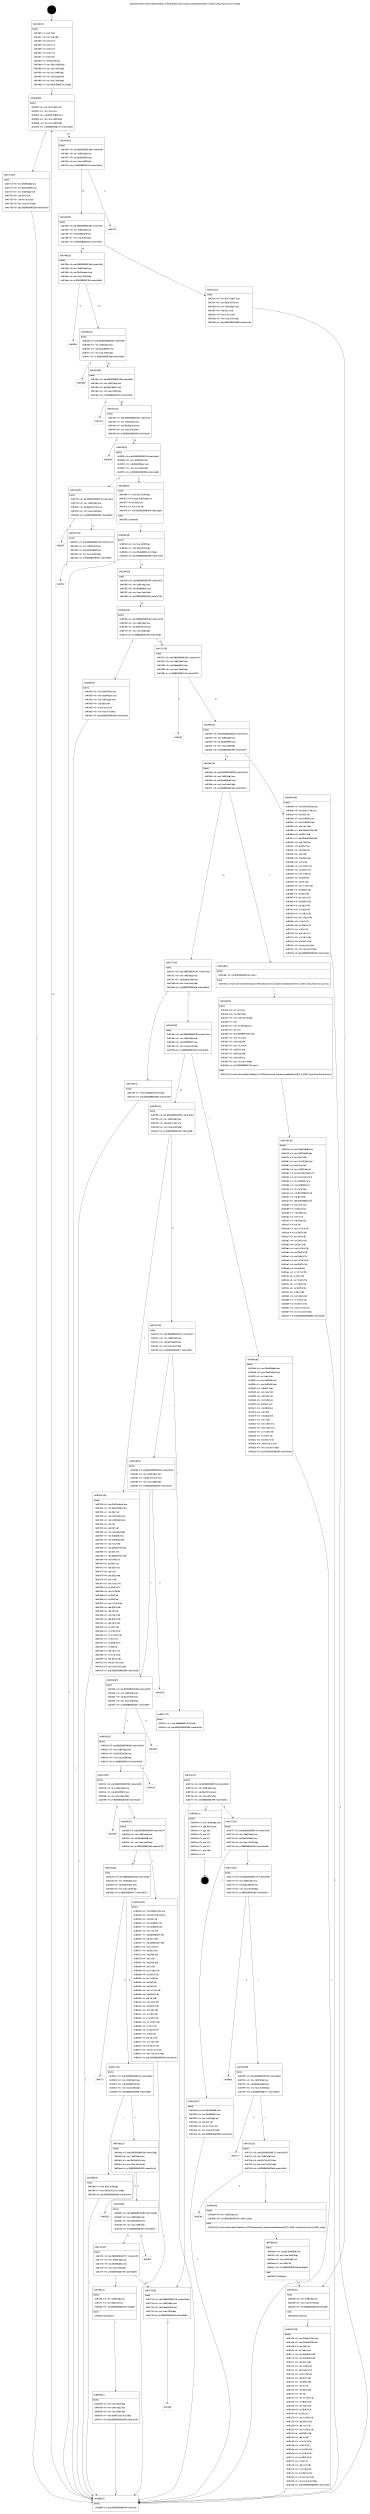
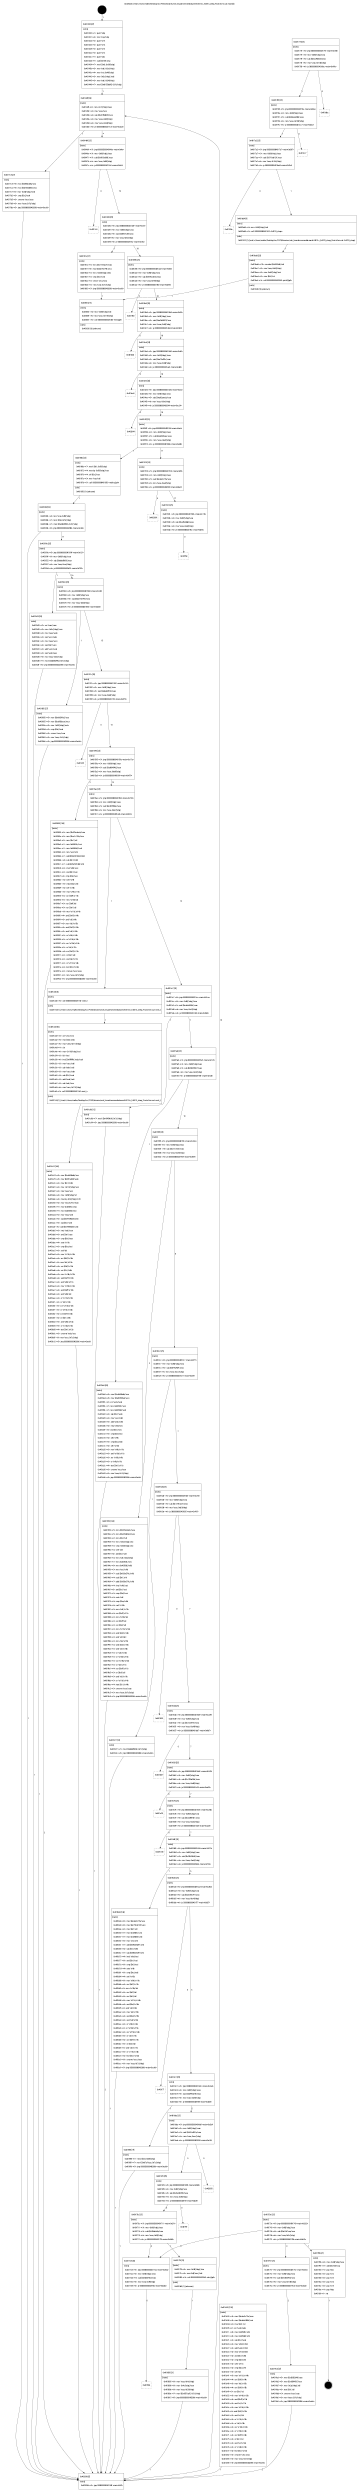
node "0x401b23 [33]": added
edge "0x401757 [25]" -> "0x401770 [25]": removed, label "1"
edge "0x401bf4 [15]" -> "0x401c03 [138]": removed, label "1"
